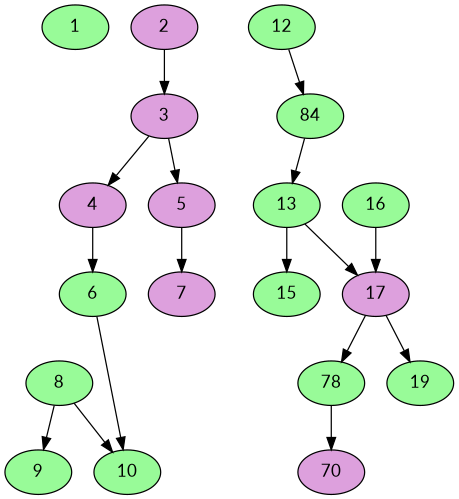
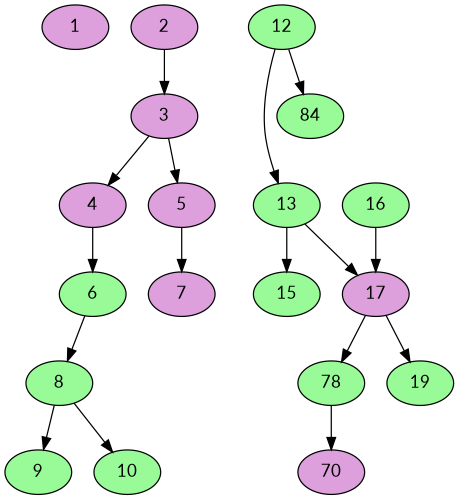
node "1": fillcolor palegreen -> plum
edge "84" -> "13": now "12" -> "13"
edge "6" -> "10": now "6" -> "8"
